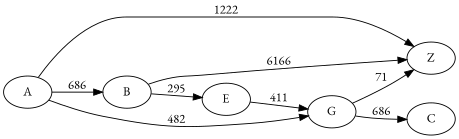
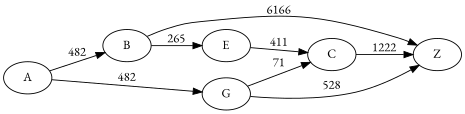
edge "A" -> "Z": now "C" -> "Z"
edge "G" -> "Z": label "71" -> "528"
edge "A" -> "B": label "686" -> "482"
edge "B" -> "E": label "295" -> "265"
edge "E" -> "G": now "E" -> "C"
edge "G" -> "C": label "686" -> "71"
